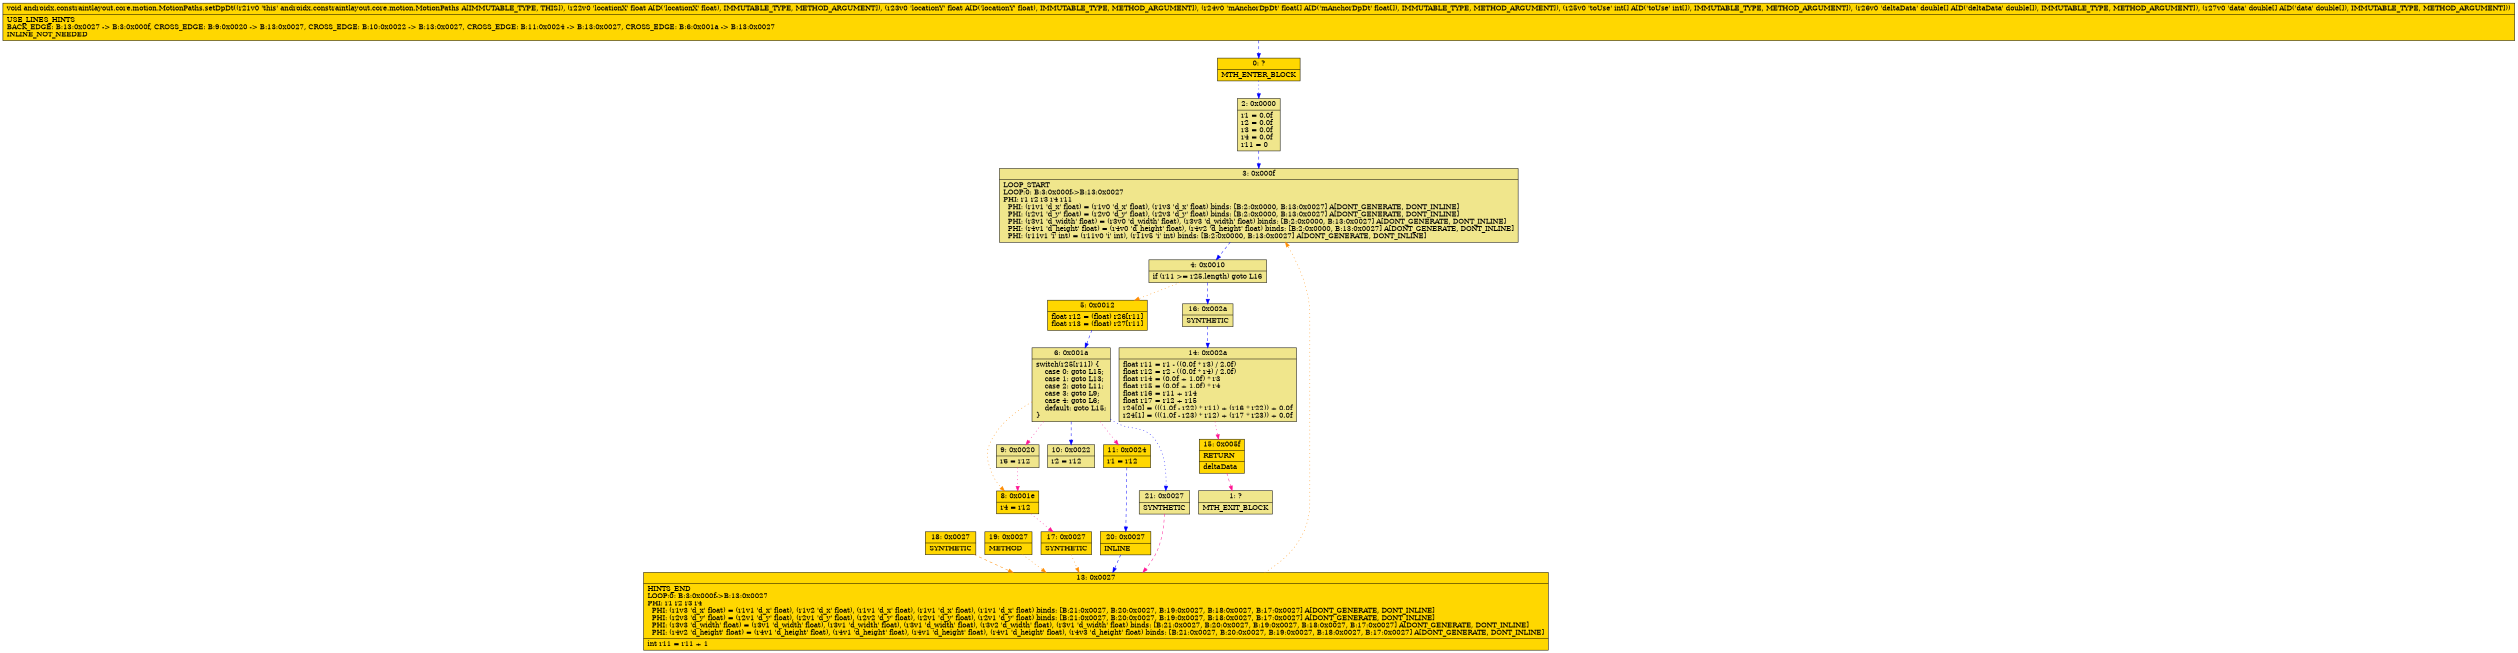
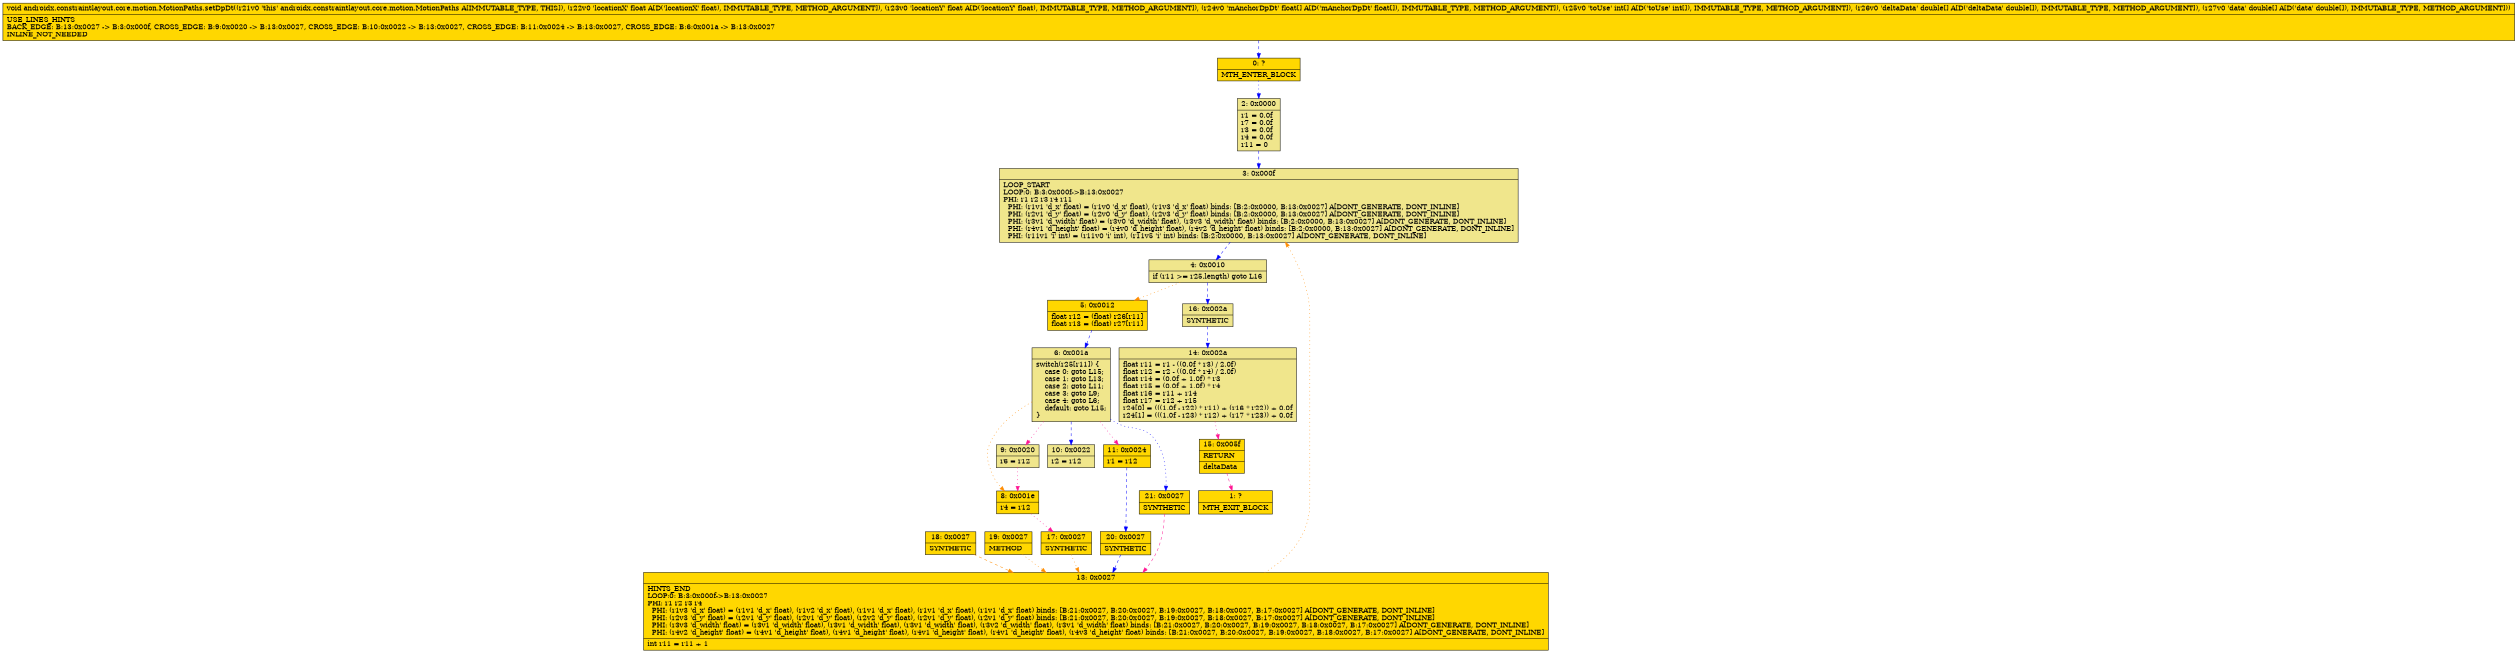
node "2: 0x0000": text "r2 = 0.0f" -> "r7 = 0.0f"
node "21: 0x0027": fillcolor khaki -> gold
node "1: ?": fillcolor khaki -> gold
node "20: 0x0027": text "INLINE" -> "SYNTHETIC"
